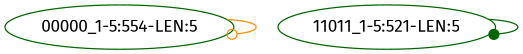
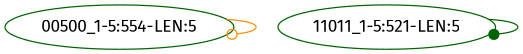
node "00000_1-5:554-LEN:5": label "00000_1-5:554-LEN:5" -> "00500_1-5:554-LEN:5"
